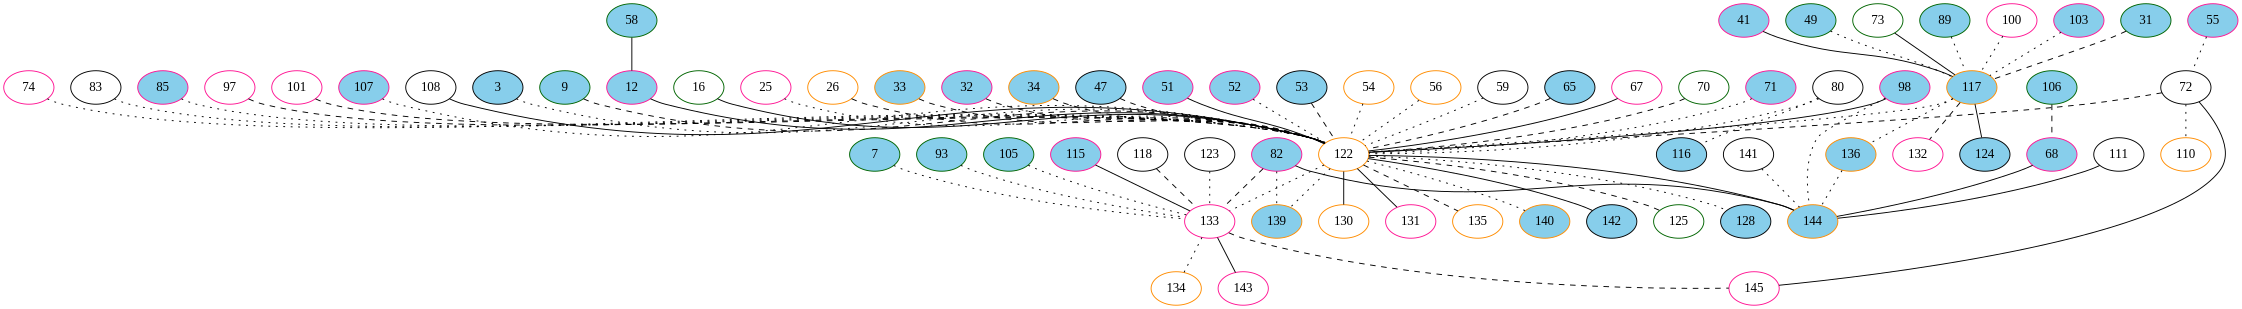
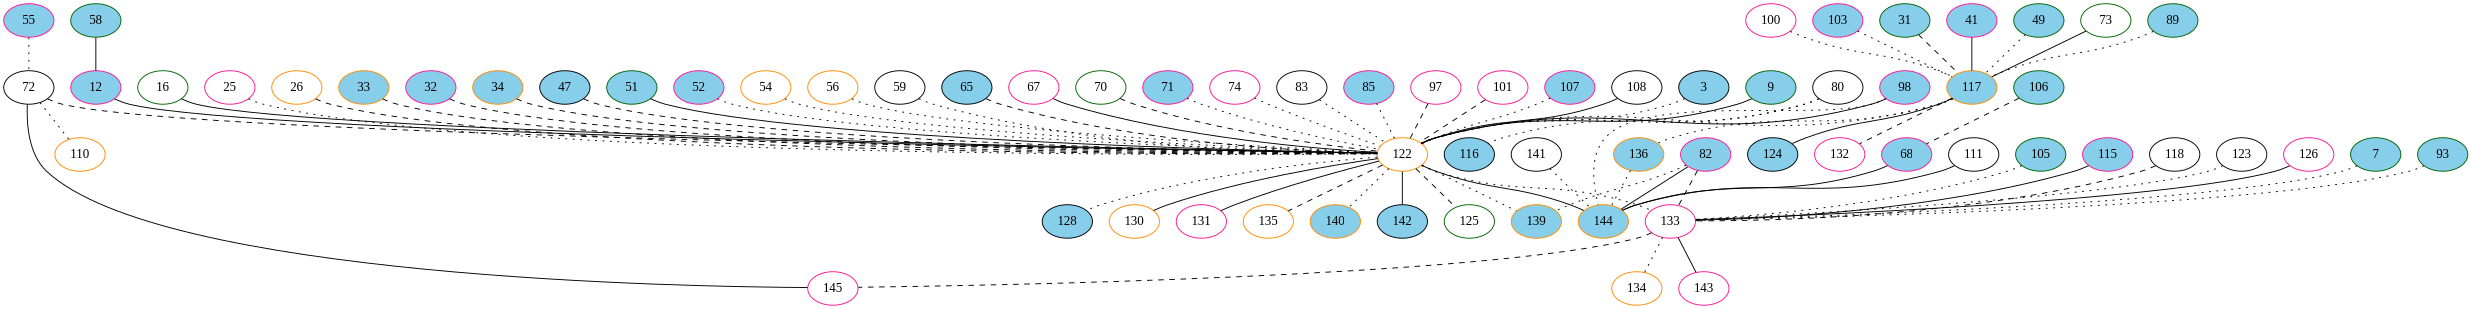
node "51": color deeppink -> darkgreen
node "53": removed
edge "9" -- "122": style dashed -> solid
node "126": added
